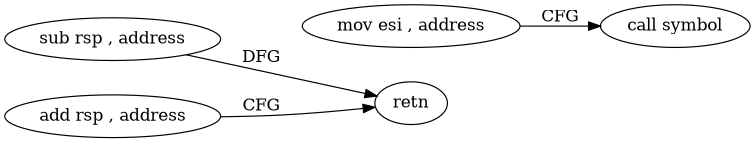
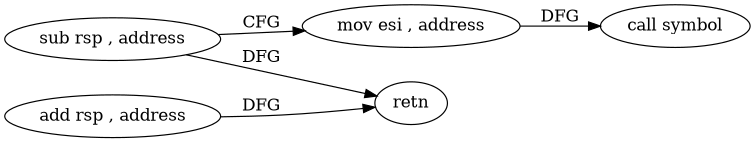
edge "mov esi , address" -> "call symbol": label "CFG" -> "DFG"
edge "sub rsp , address" -> "mov esi , address": added, label "CFG"
edge "add rsp , address" -> "retn": label "CFG" -> "DFG"
